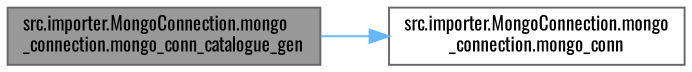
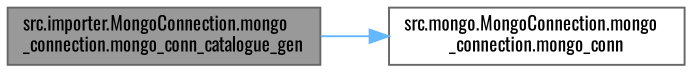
node "src.importer.MongoConnection.mongo _connection.mongo_conn": label "src.importer.MongoConnection.mongo _connection.mongo_conn" -> "src.mongo.MongoConnection.mongo _connection.mongo_conn"
